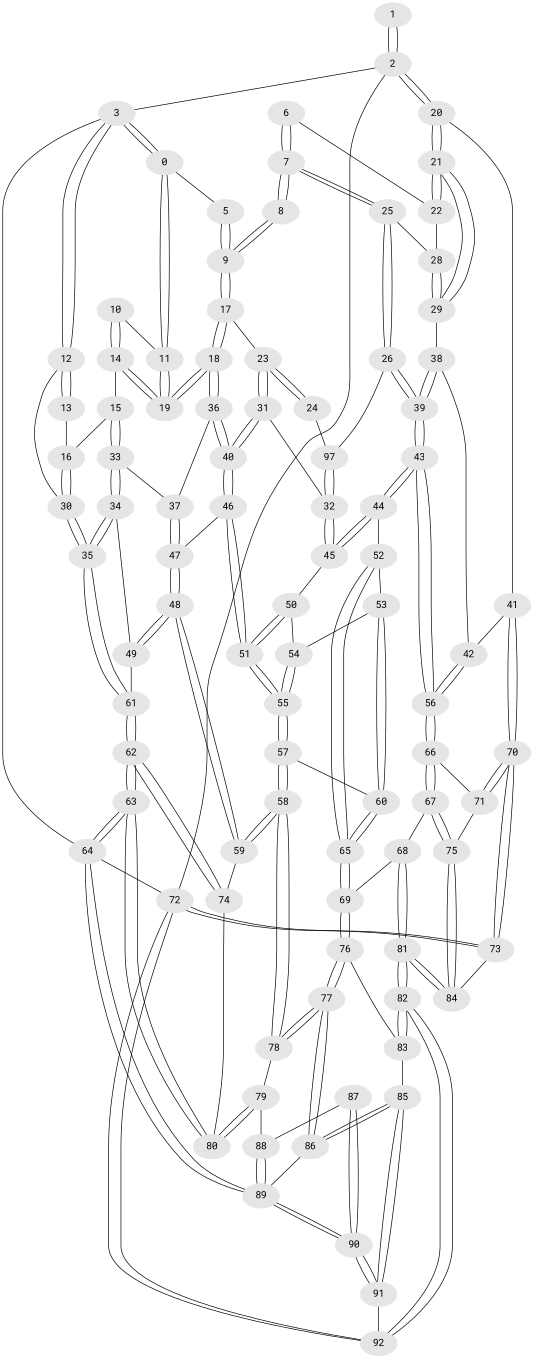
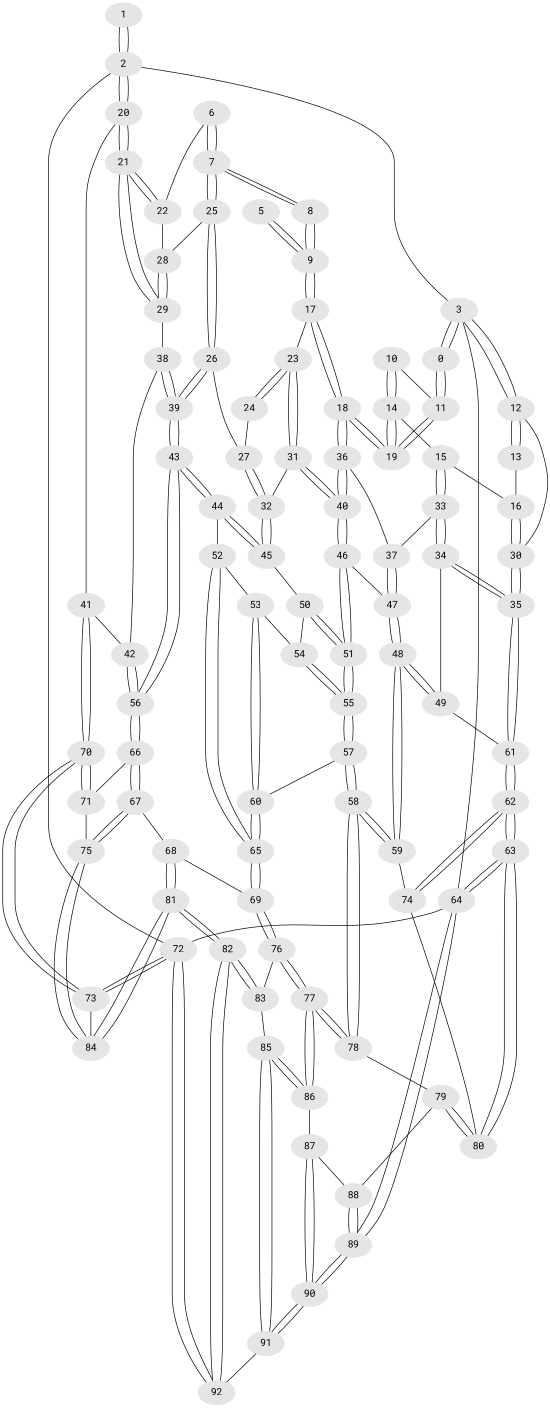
edge "0" -- "5": removed
node "97": label "97" -> "27"
edge "86" -- "89": now "86" -- "87"
